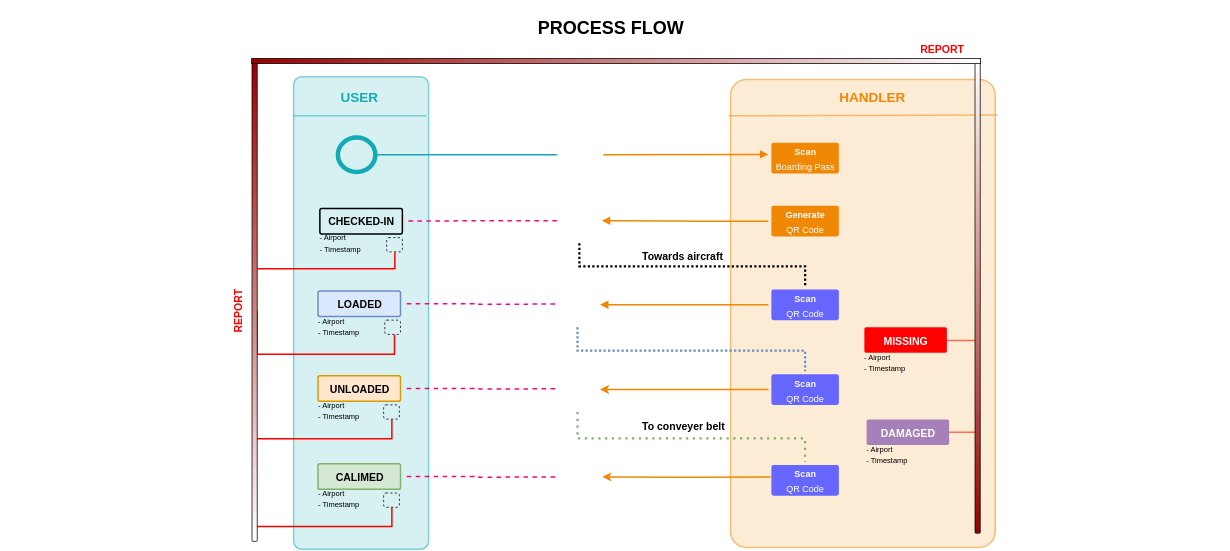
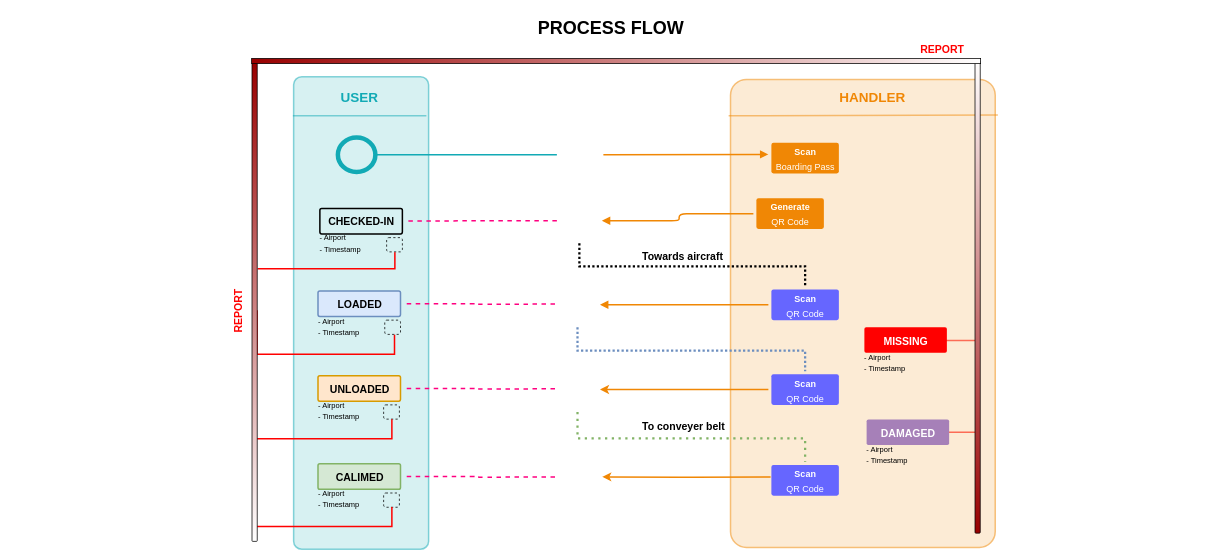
node "Generate QR Code": moved (805, 221) -> (790, 213)
